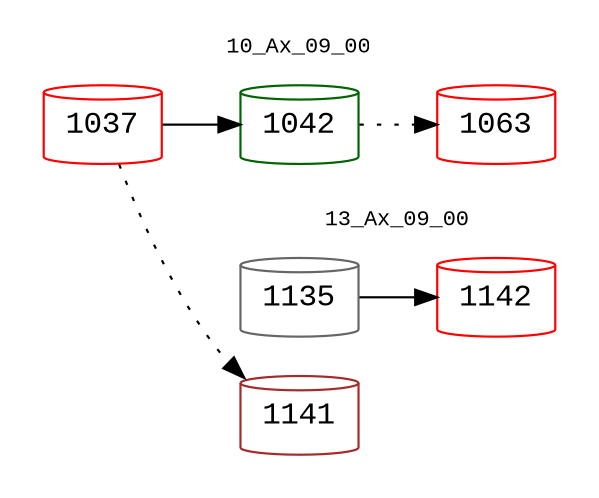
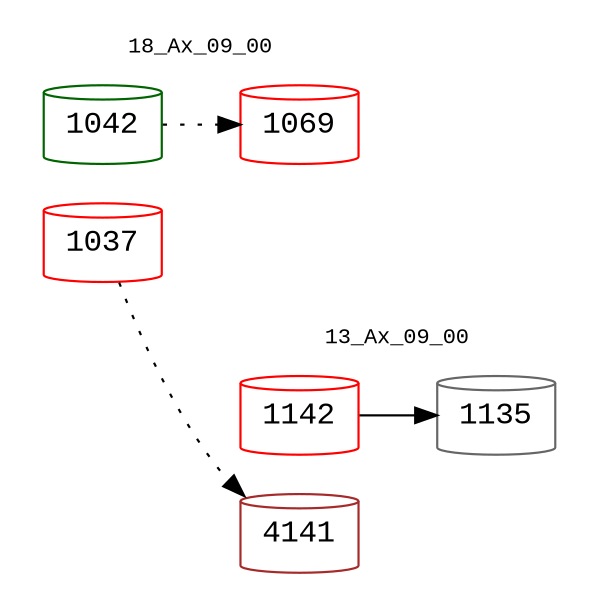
cluster "10_Ax_09_00": label "10_Ax_09_00" -> "18_Ax_09_00"
edge "1037" -> "1042": removed
node "1063": label "1063" -> "1069"
edge "1135" -> "1142": reversed
node "1141": label "1141" -> "4141"
